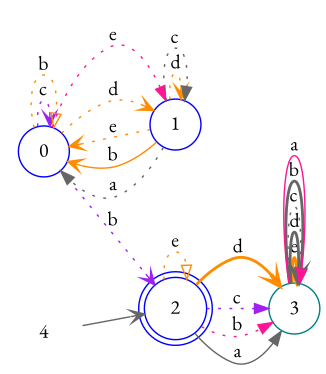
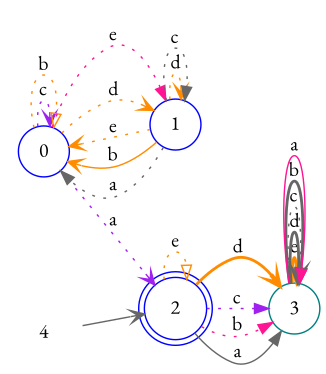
edge "0" -> "2": label "b" -> "a"
